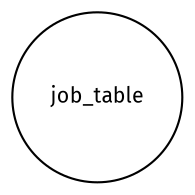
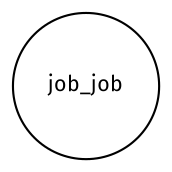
node "job_table": label "job_table" -> "job_job"
